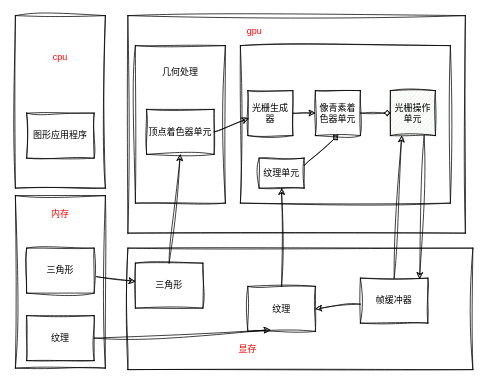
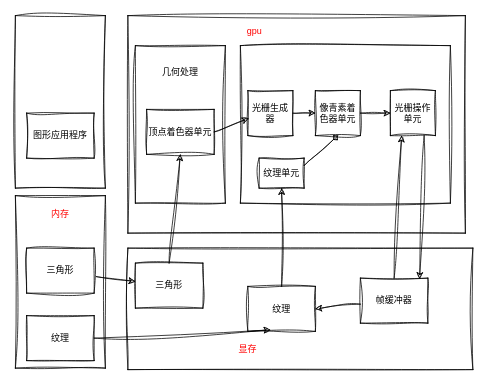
node "cpu": removed
edge "像青素着色器单元" -> "光栅操作单元": arrowhead diamond -> classic
node "光栅操作单元": fillcolor #d5e8d4 -> #ffffff
